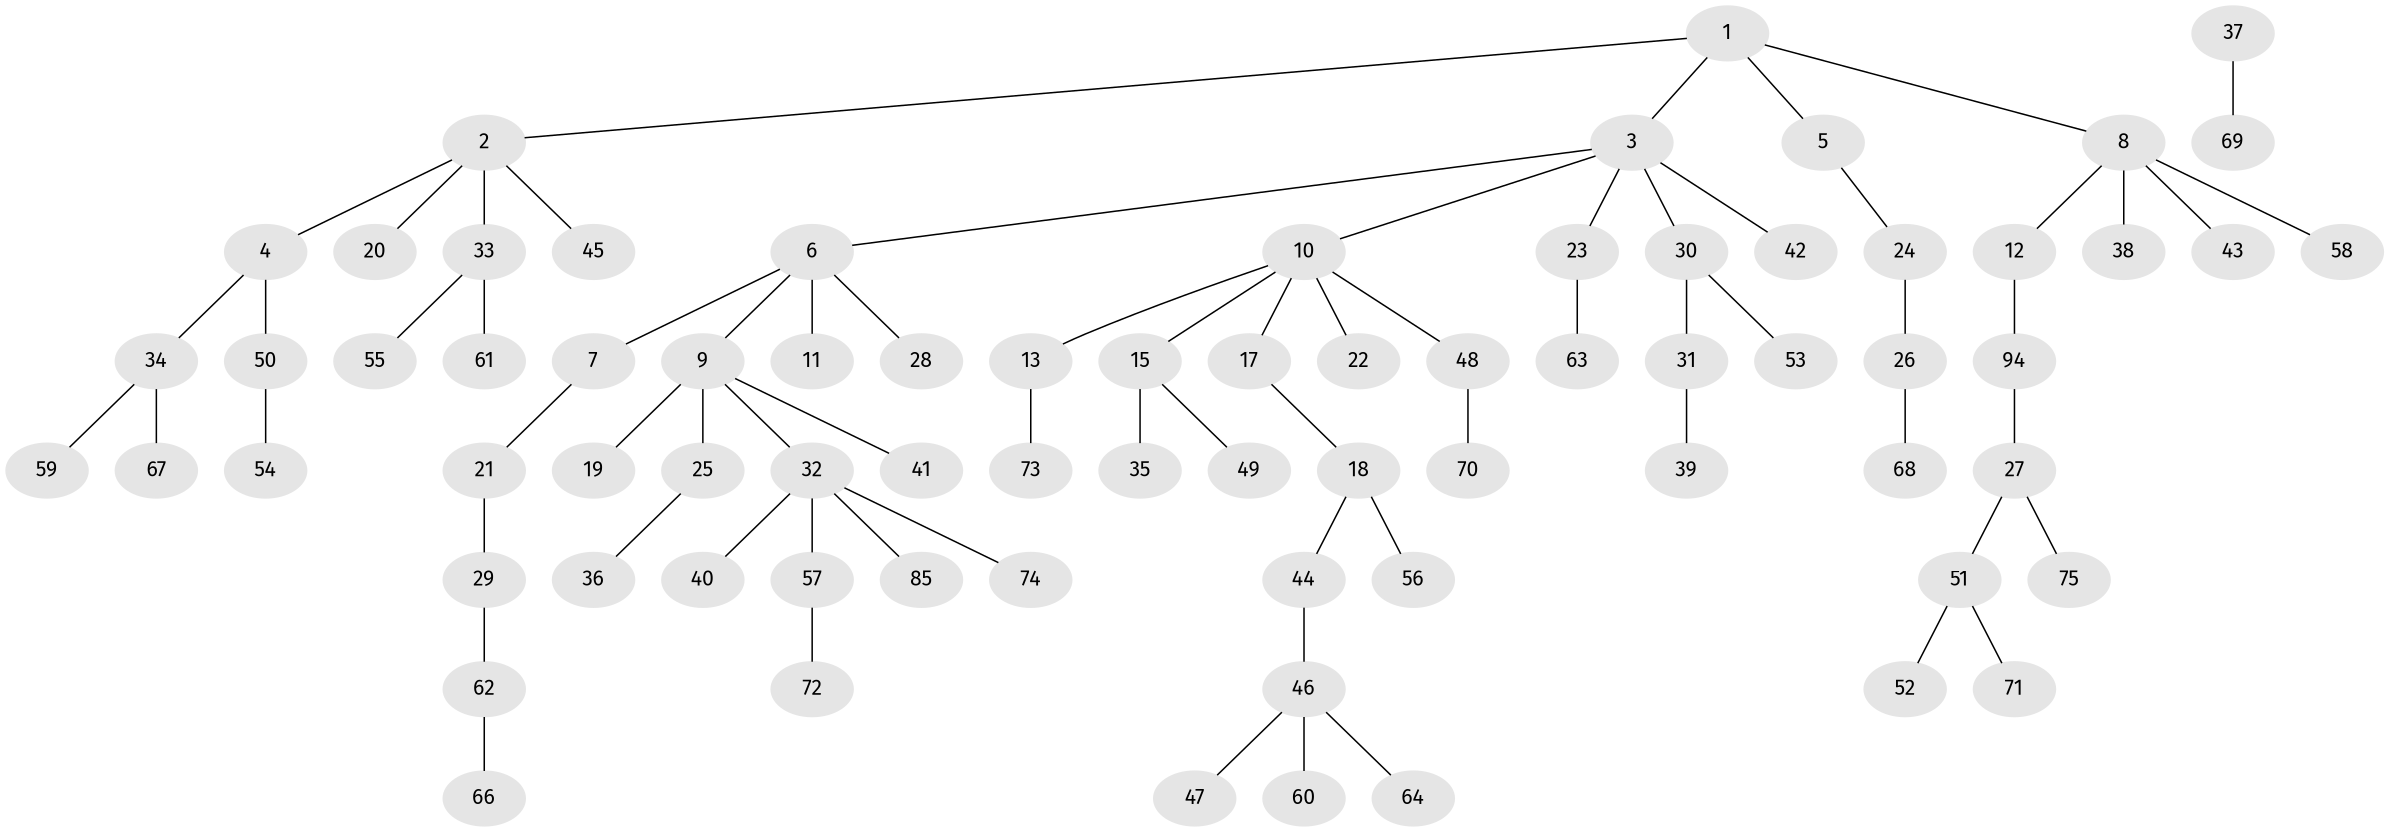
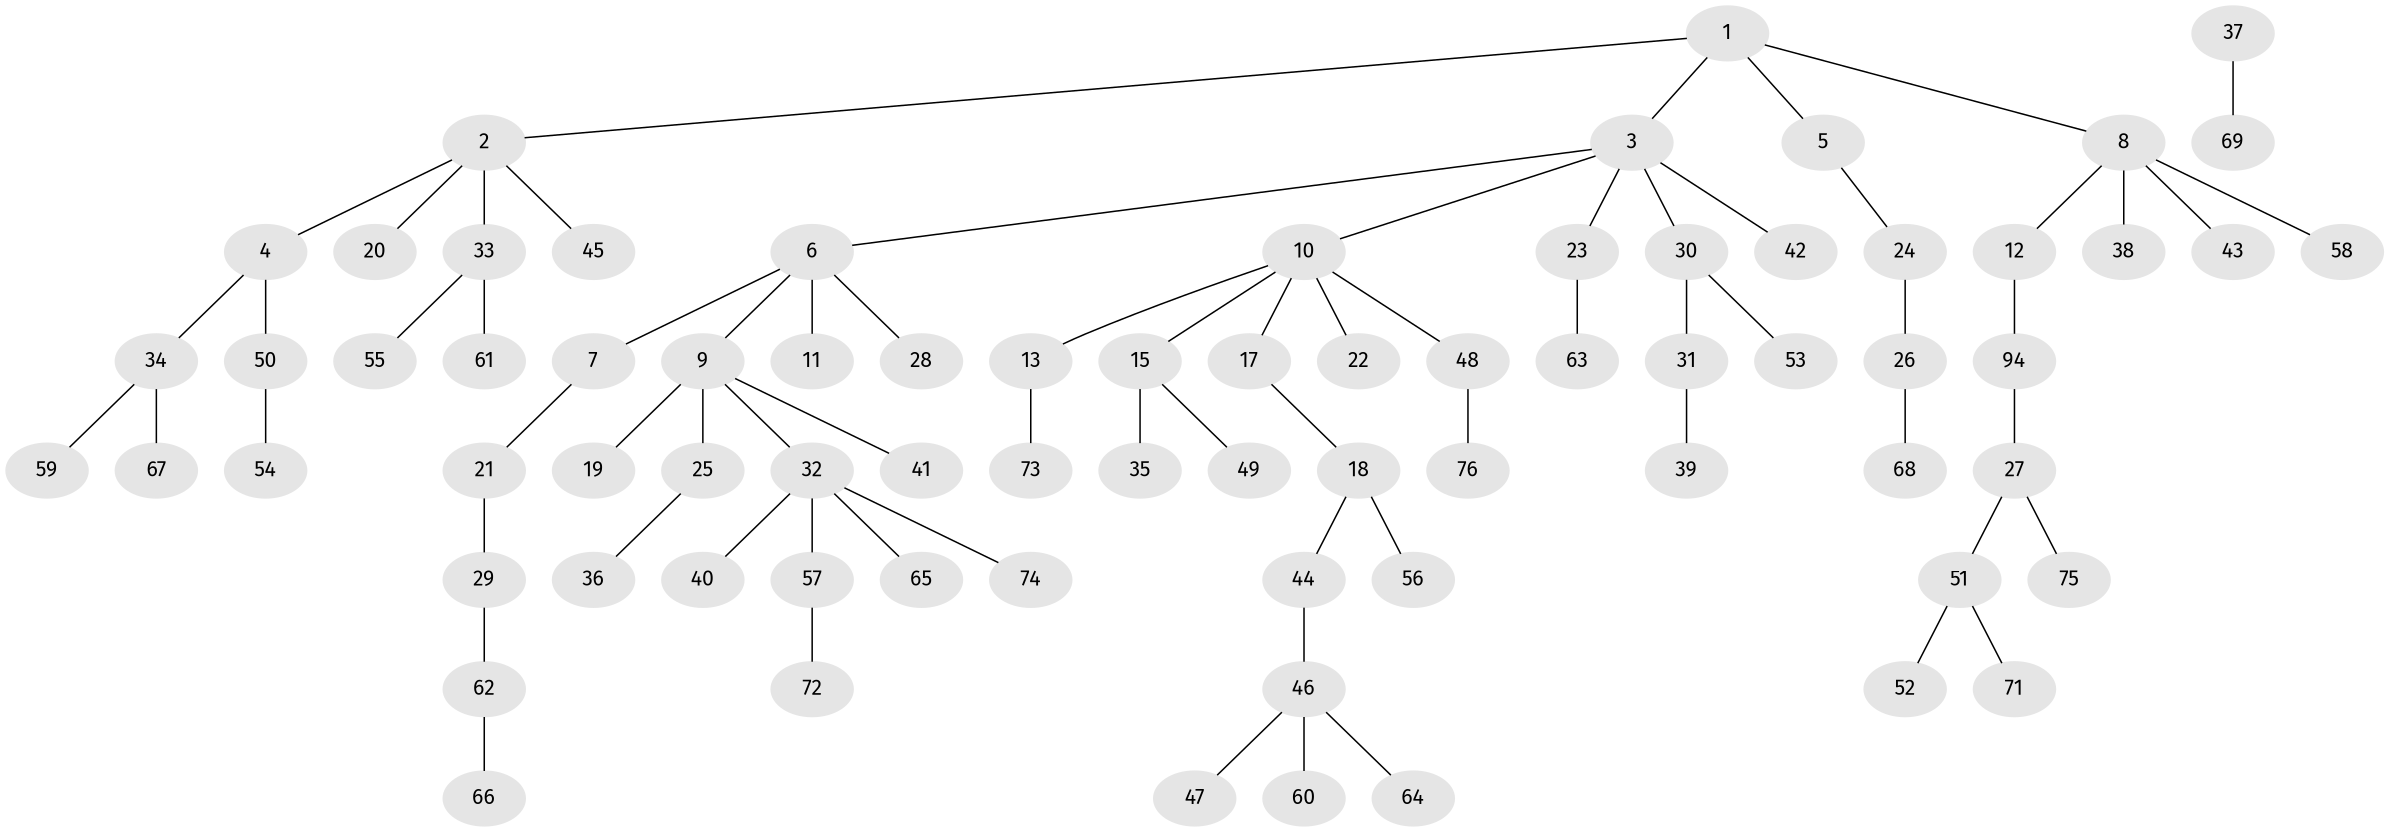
node "70": label "70" -> "76"
node "85": label "85" -> "65"
